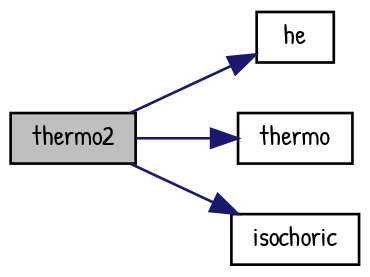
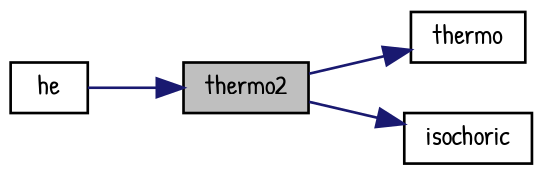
edge "thermo2" -> "he": reversed
